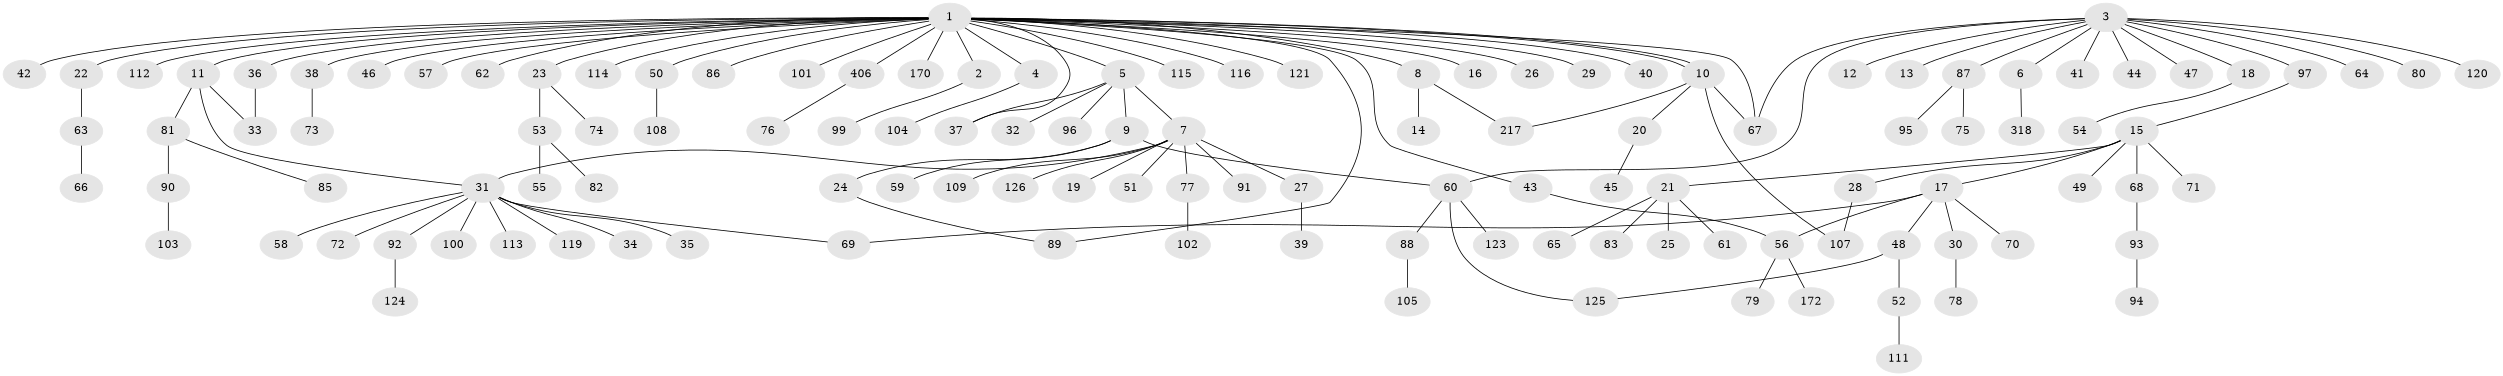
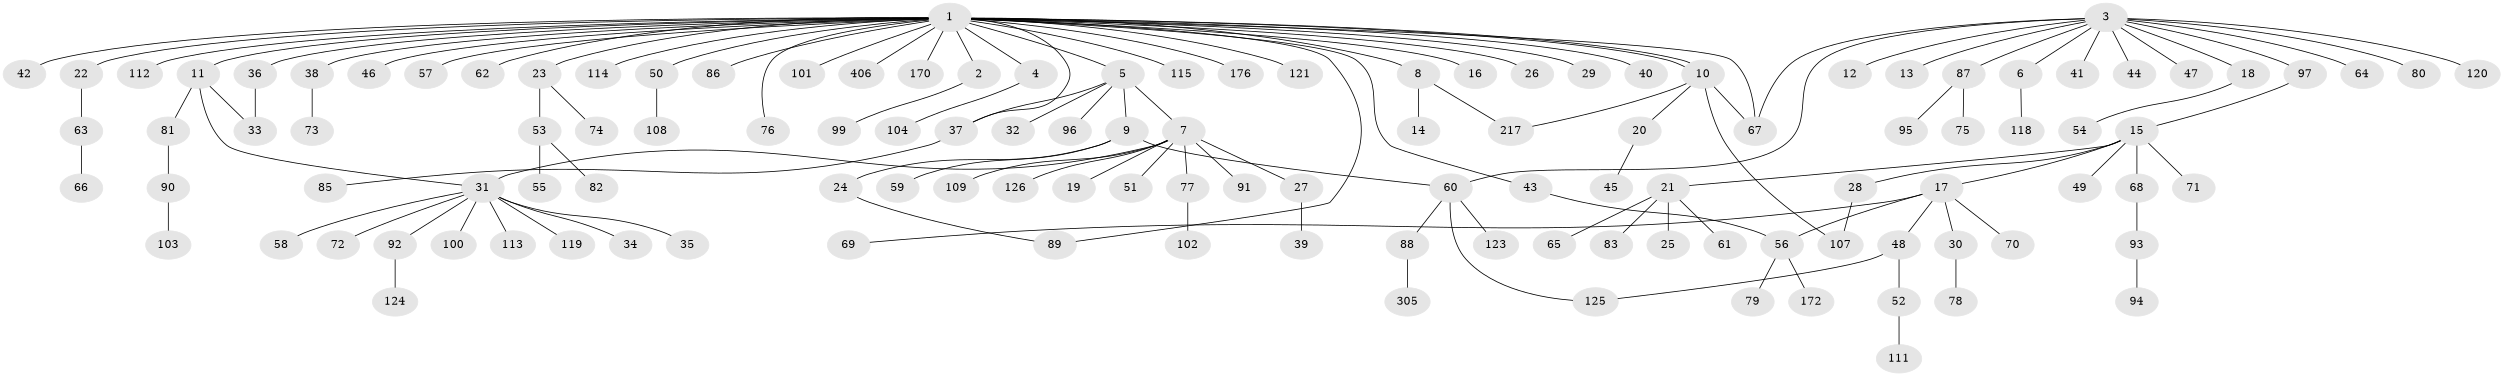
node "116": label "116" -> "176"
edge "406" -- "76": now "1" -- "76"
node "318": label "318" -> "118"
edge "81" -- "85": now "37" -- "85"
edge "31" -- "69": removed
node "105": label "105" -> "305"
